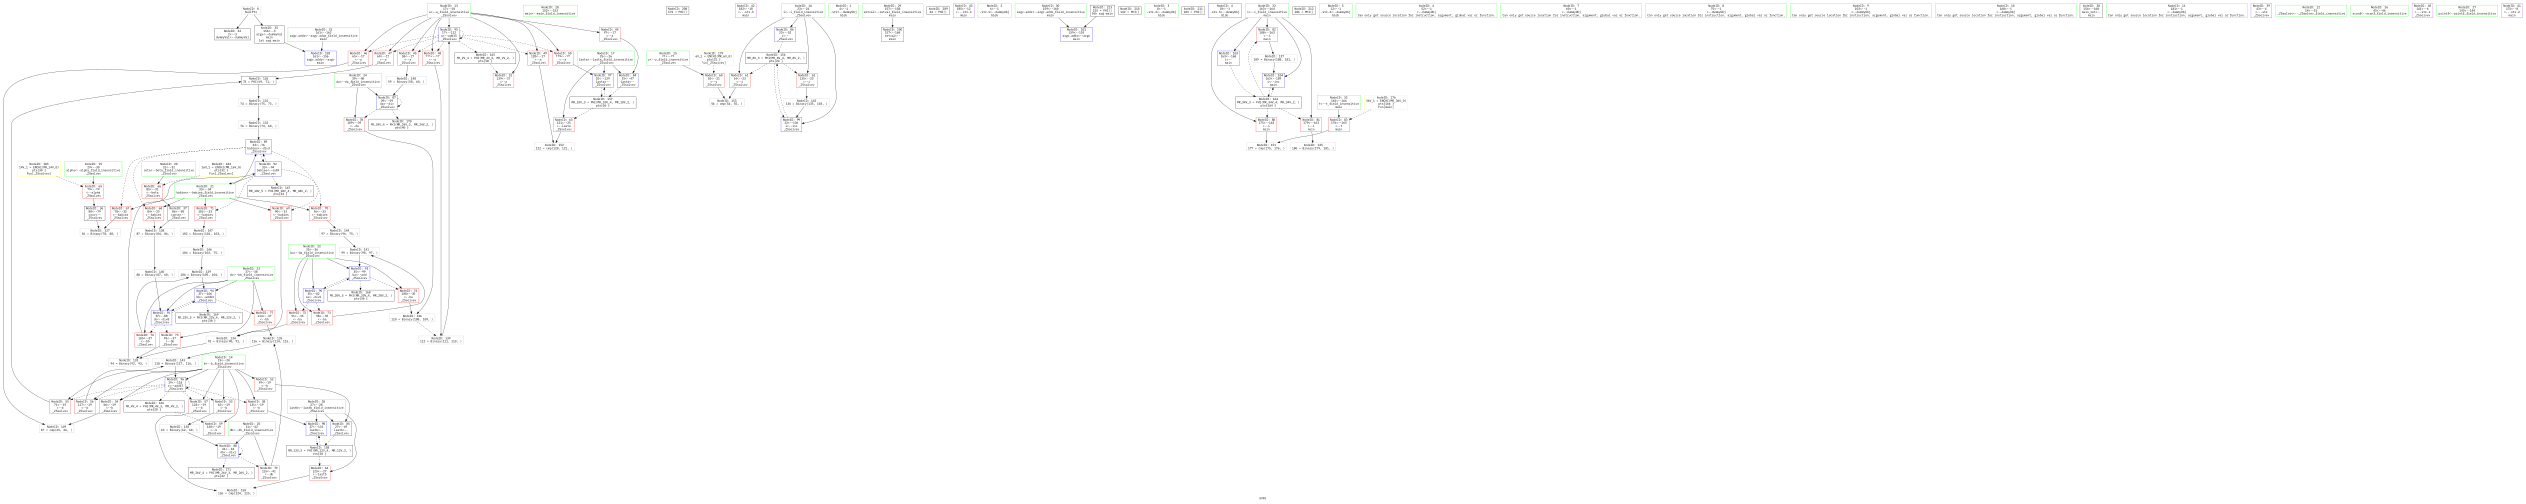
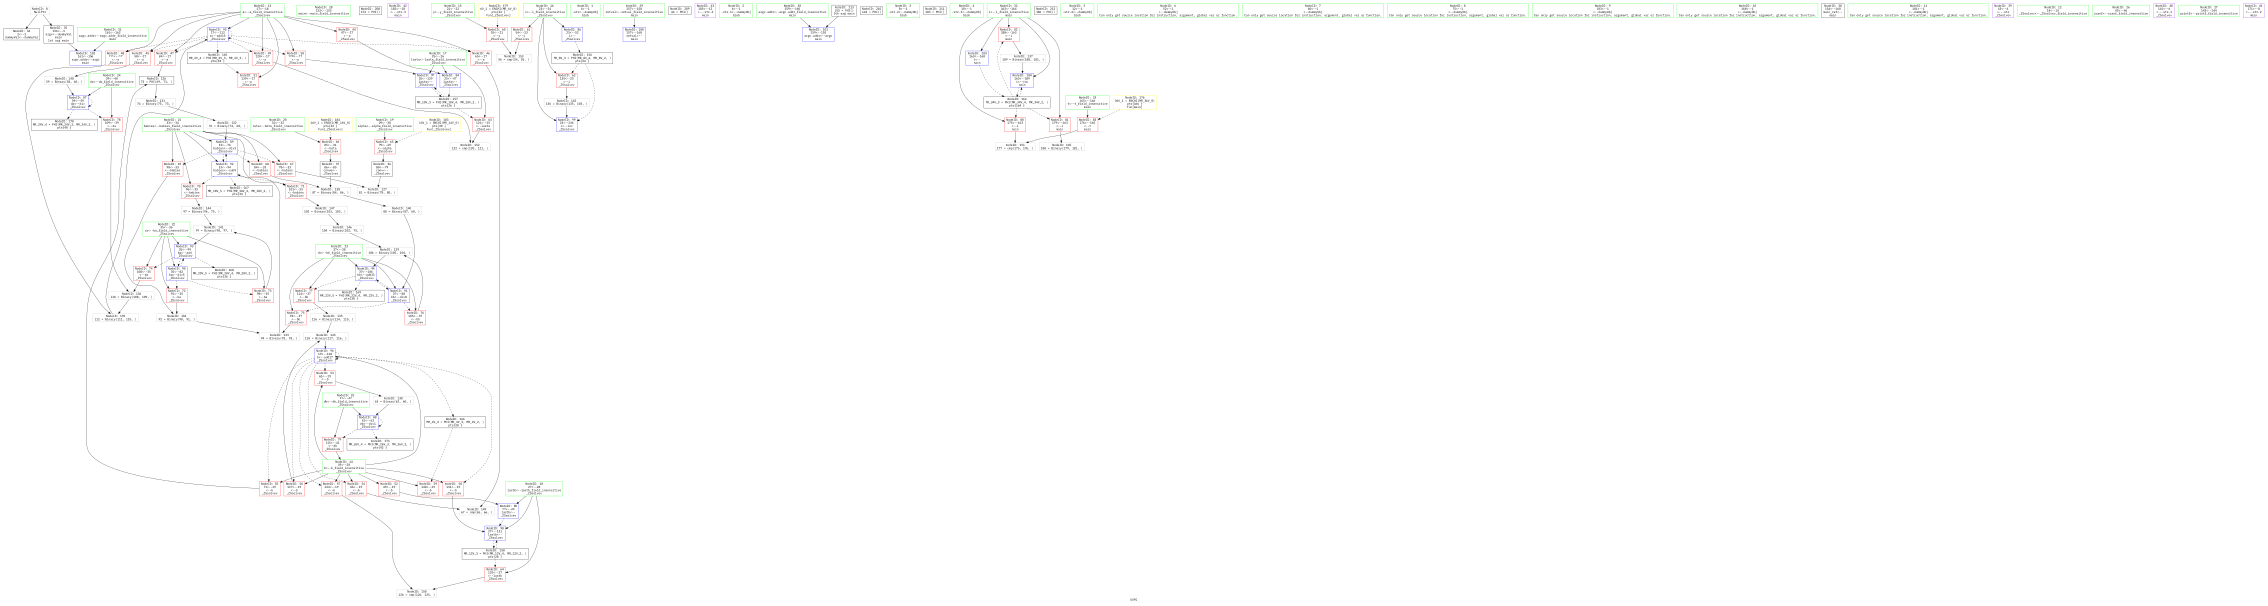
node "NodeID: 4": color blue -> green
edge "NodeID: 156" -> "NodeID: 61": removed
edge "NodeID: 99" -> "NodeID: 156": removed
edge "NodeID: 92" -> "NodeID: 21": reversed
edge "NodeID: 136" -> "NodeID: 139": style dashed -> solid
edge "NodeID: 79" -> "NodeID: 135": now "NodeID: 79" -> "NodeID: 14"
edge "NodeID: 85" -> "NodeID: 158": now "NodeID: 85" -> "NodeID: 98"
